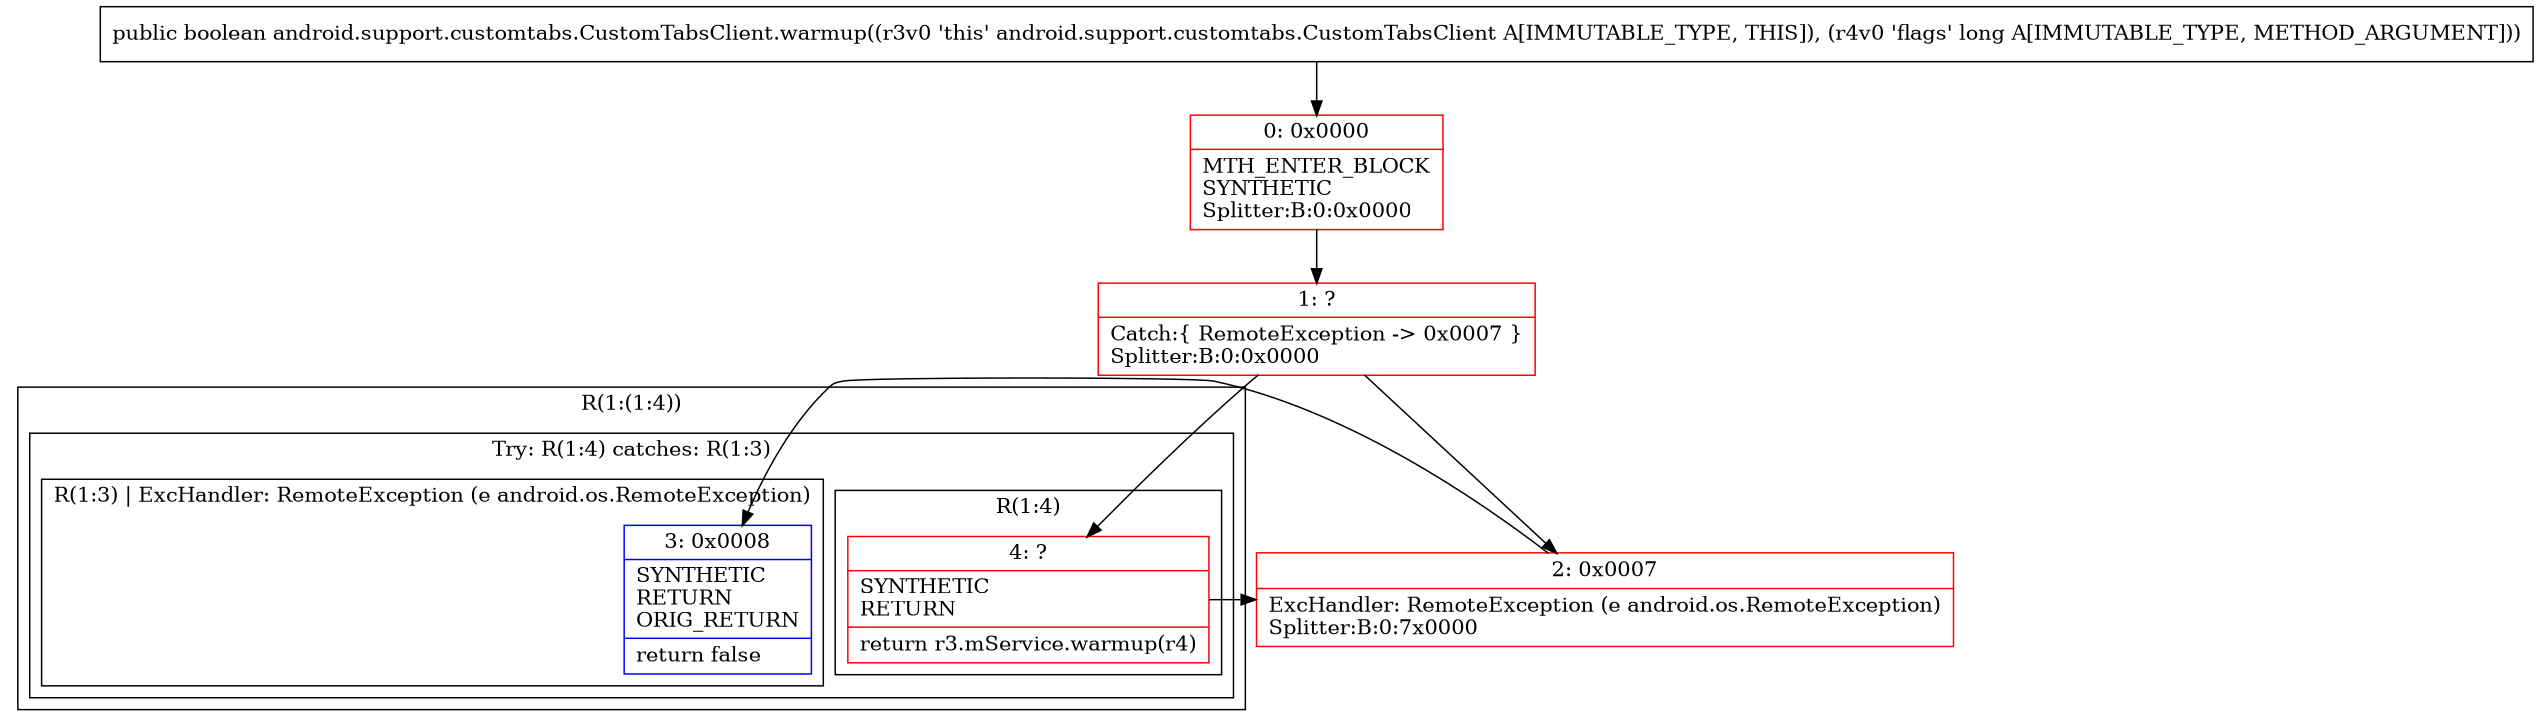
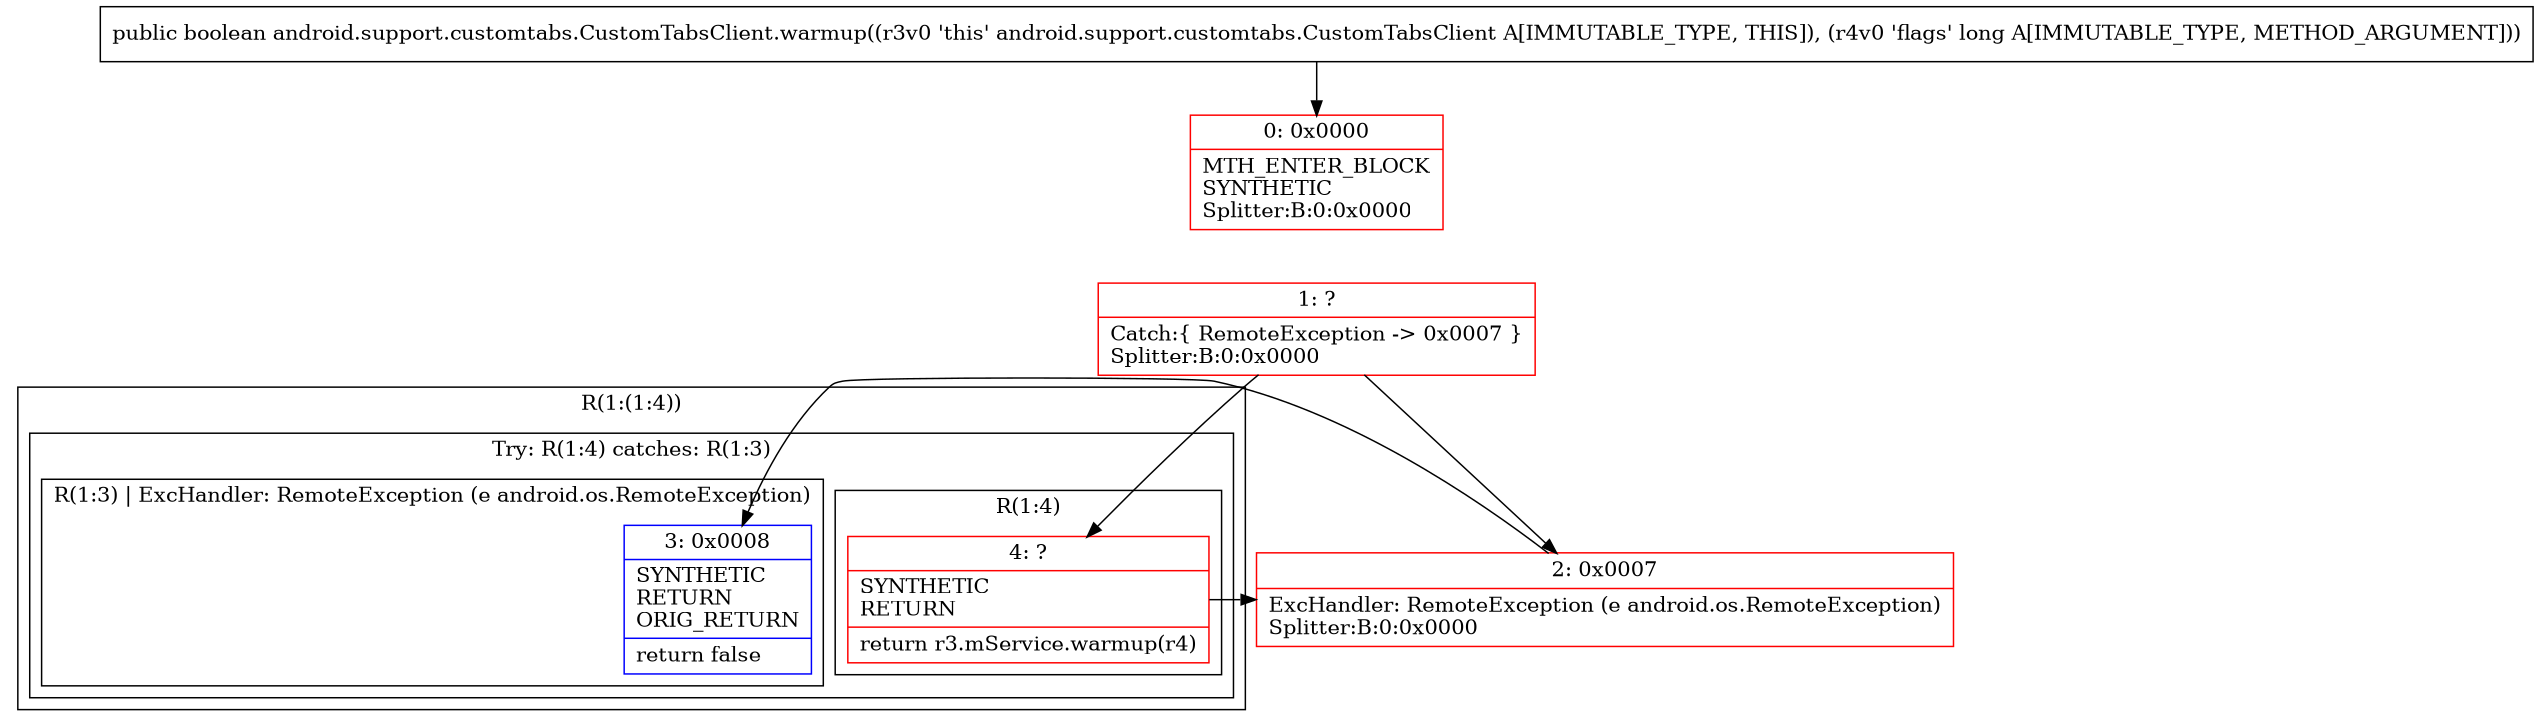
edge "0: 0x0000" -> "1: ?": removed
node "2: 0x0007": text "Splitter:B:0:7x0000" -> "Splitter:B:0:0x0000"
